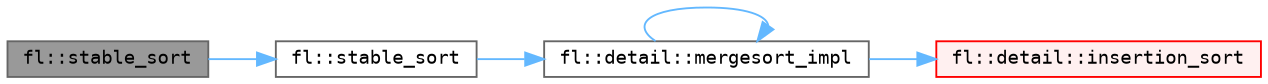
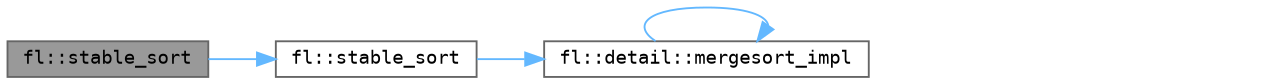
node "fl::detail::insertion_sort": removed
